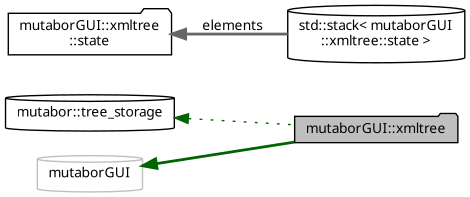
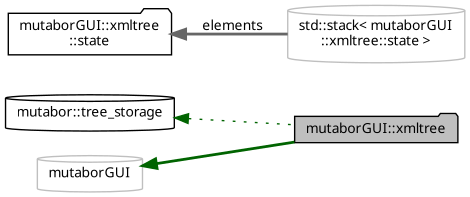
node "std::stack< mutaborGUI ::xmltree::state >": color black -> grey75
